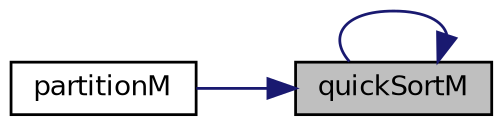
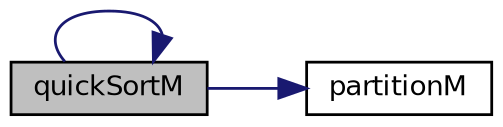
edge "partitionM" -> "quickSortM": reversed
